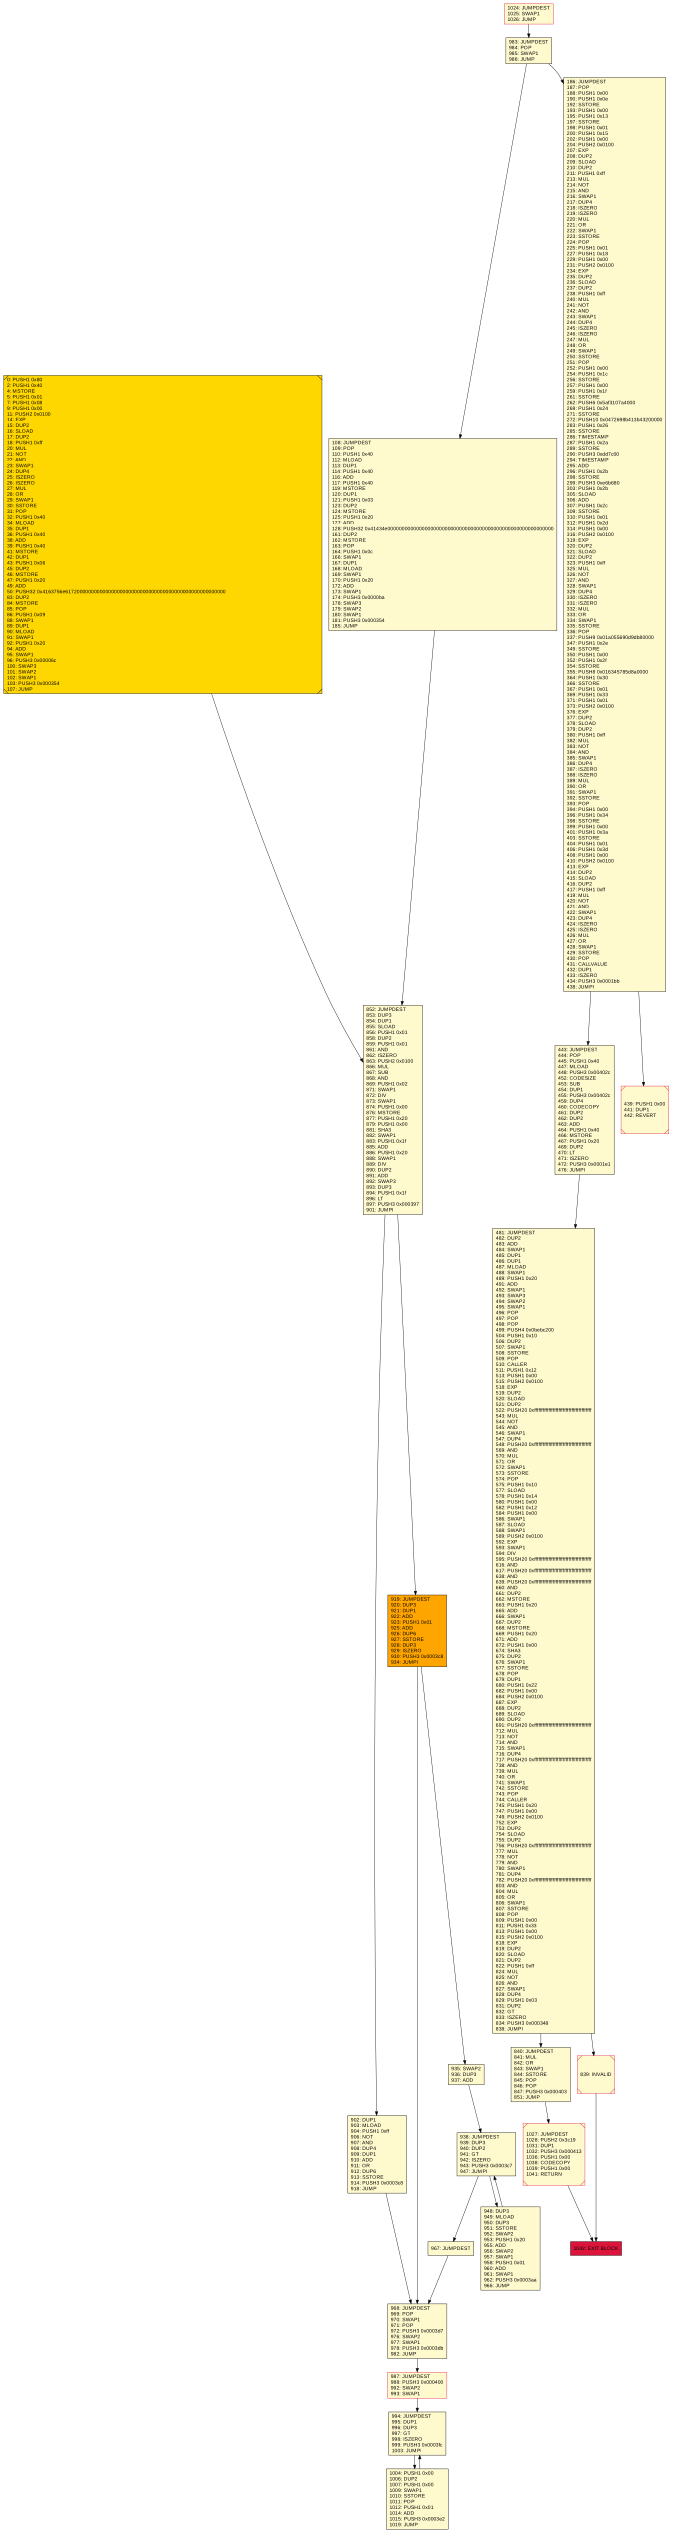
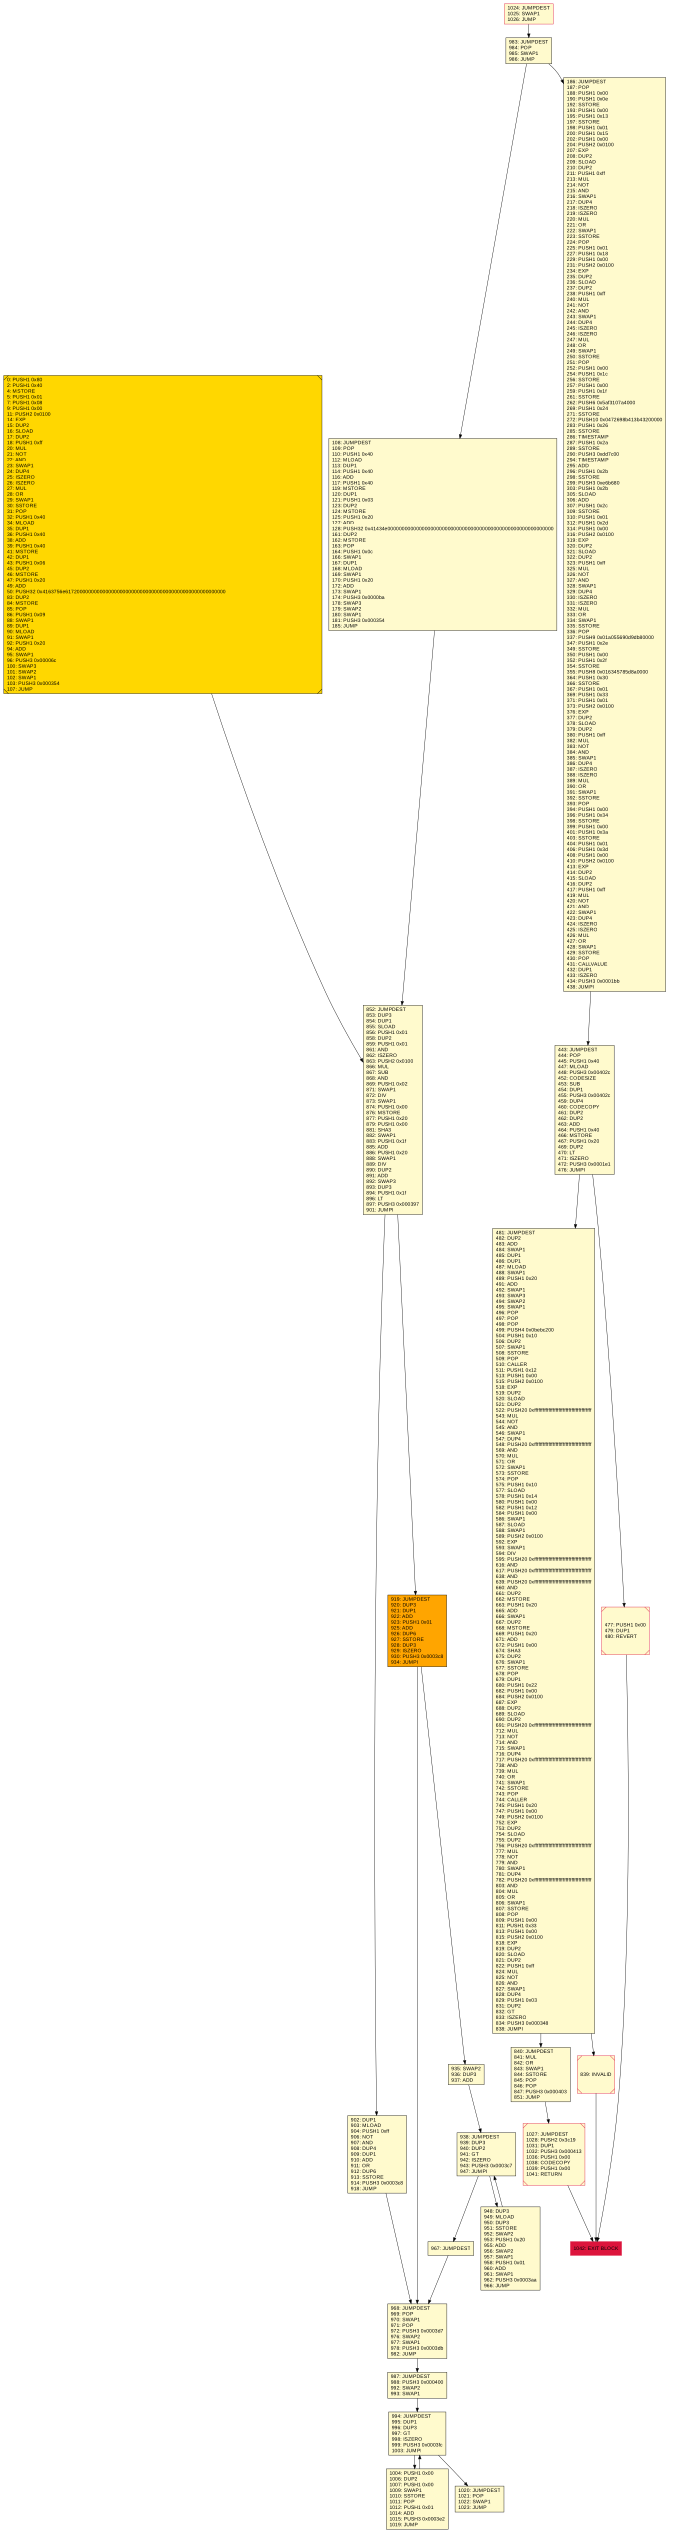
node "439: PUSH1 0x00 441: DUP1 442: REVERT": removed
node "477: PUSH1 0x00 479: DUP1 480: REVERT": added
node "1042: EXIT BLOCK": color black -> crimson
node "987: JUMPDEST 988: PUSH3 0x000400 992: SWAP2 993: SWAP1": color crimson -> black
node "1020: JUMPDEST 1021: POP 1022: SWAP1 1023: JUMP": added
